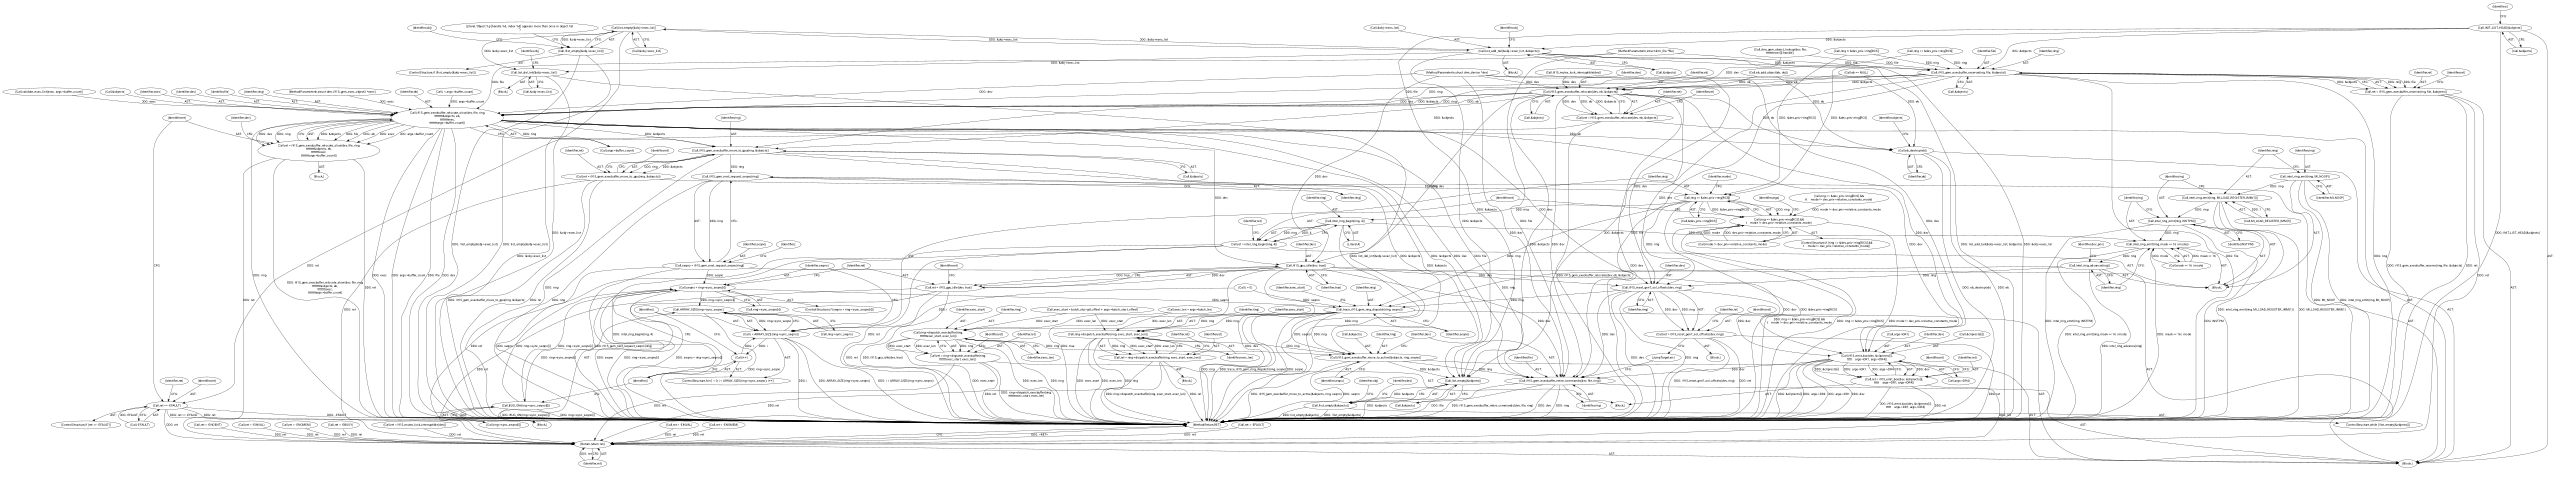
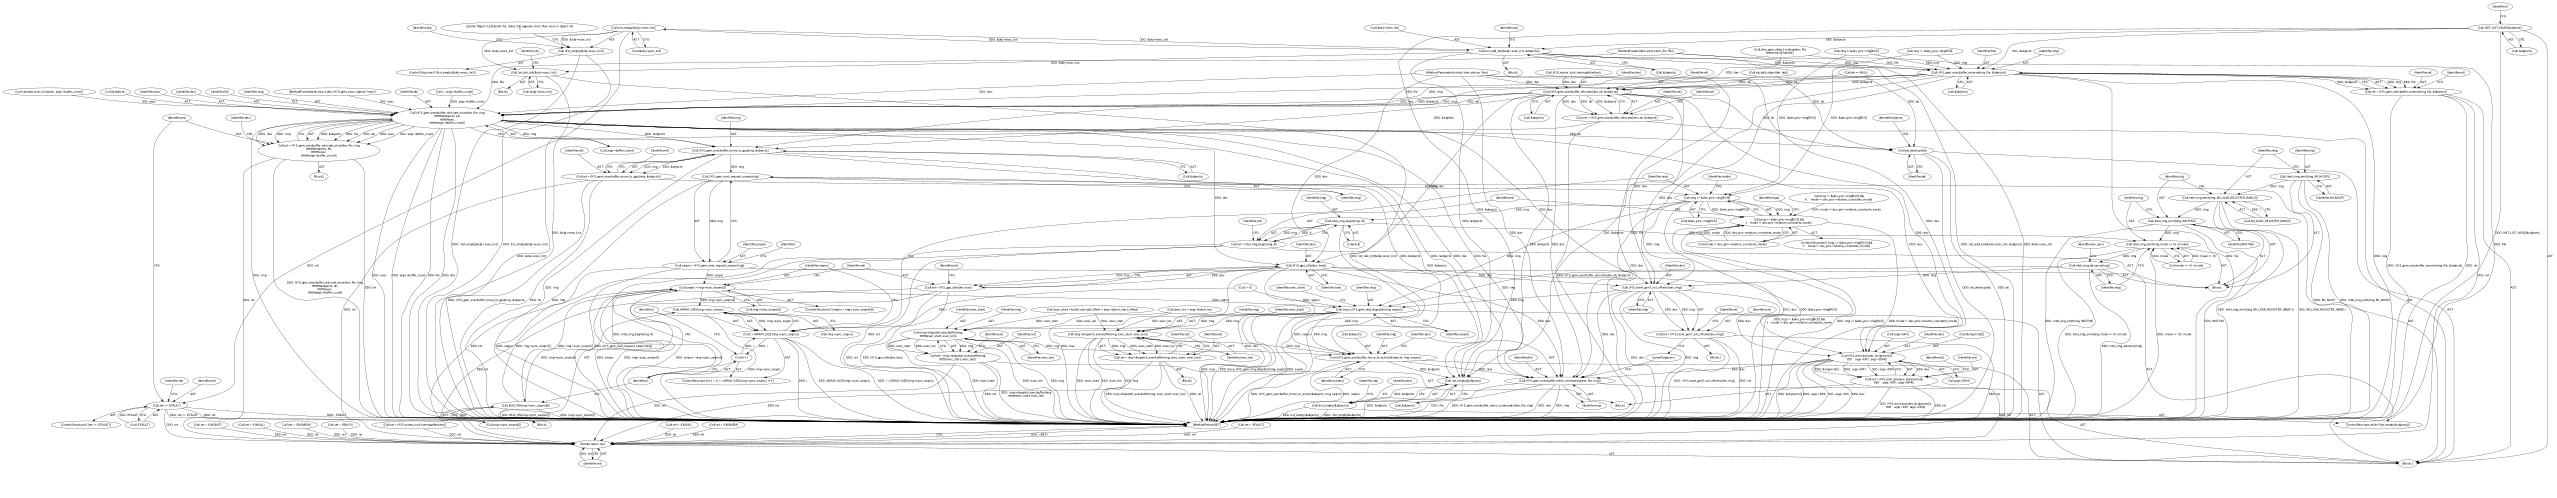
edge "(Call,!list_empty(&obj->exec_list))" -> "(Call,list_empty(&obj->exec_list))": removed, label "CFG:"
edge "(MethodParameterIn,struct drm_file *file)" -> "(Call,i915_gem_execbuffer_retire_commands(dev, file, ring))": now "(MethodParameterIn,struct drm_file *file)" -> "(ControlStructure,while (!list_empty(&objects)))"
